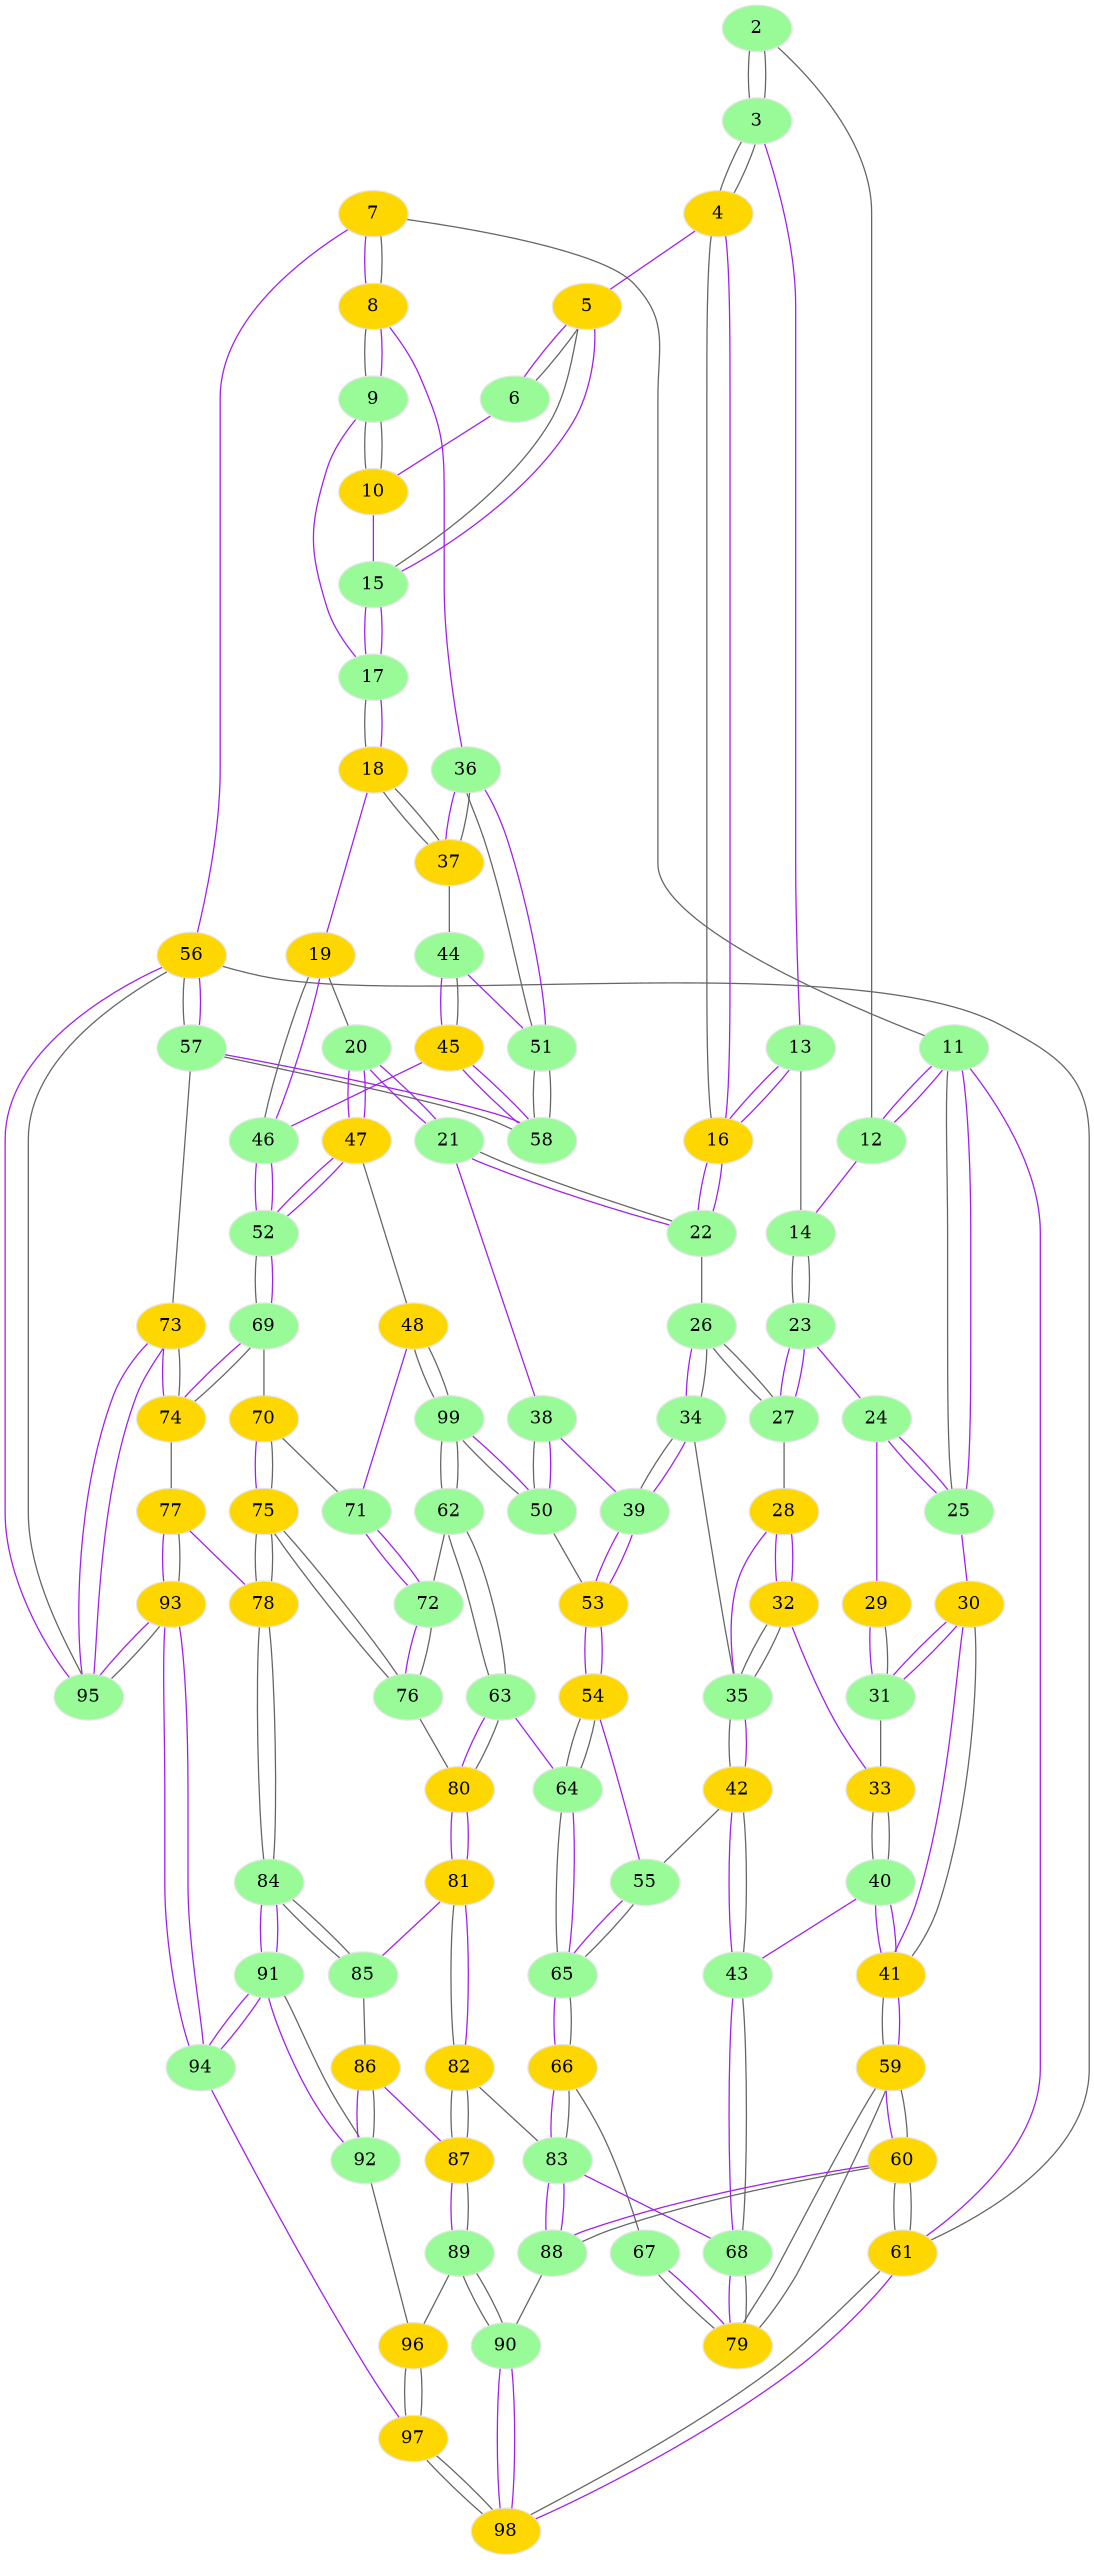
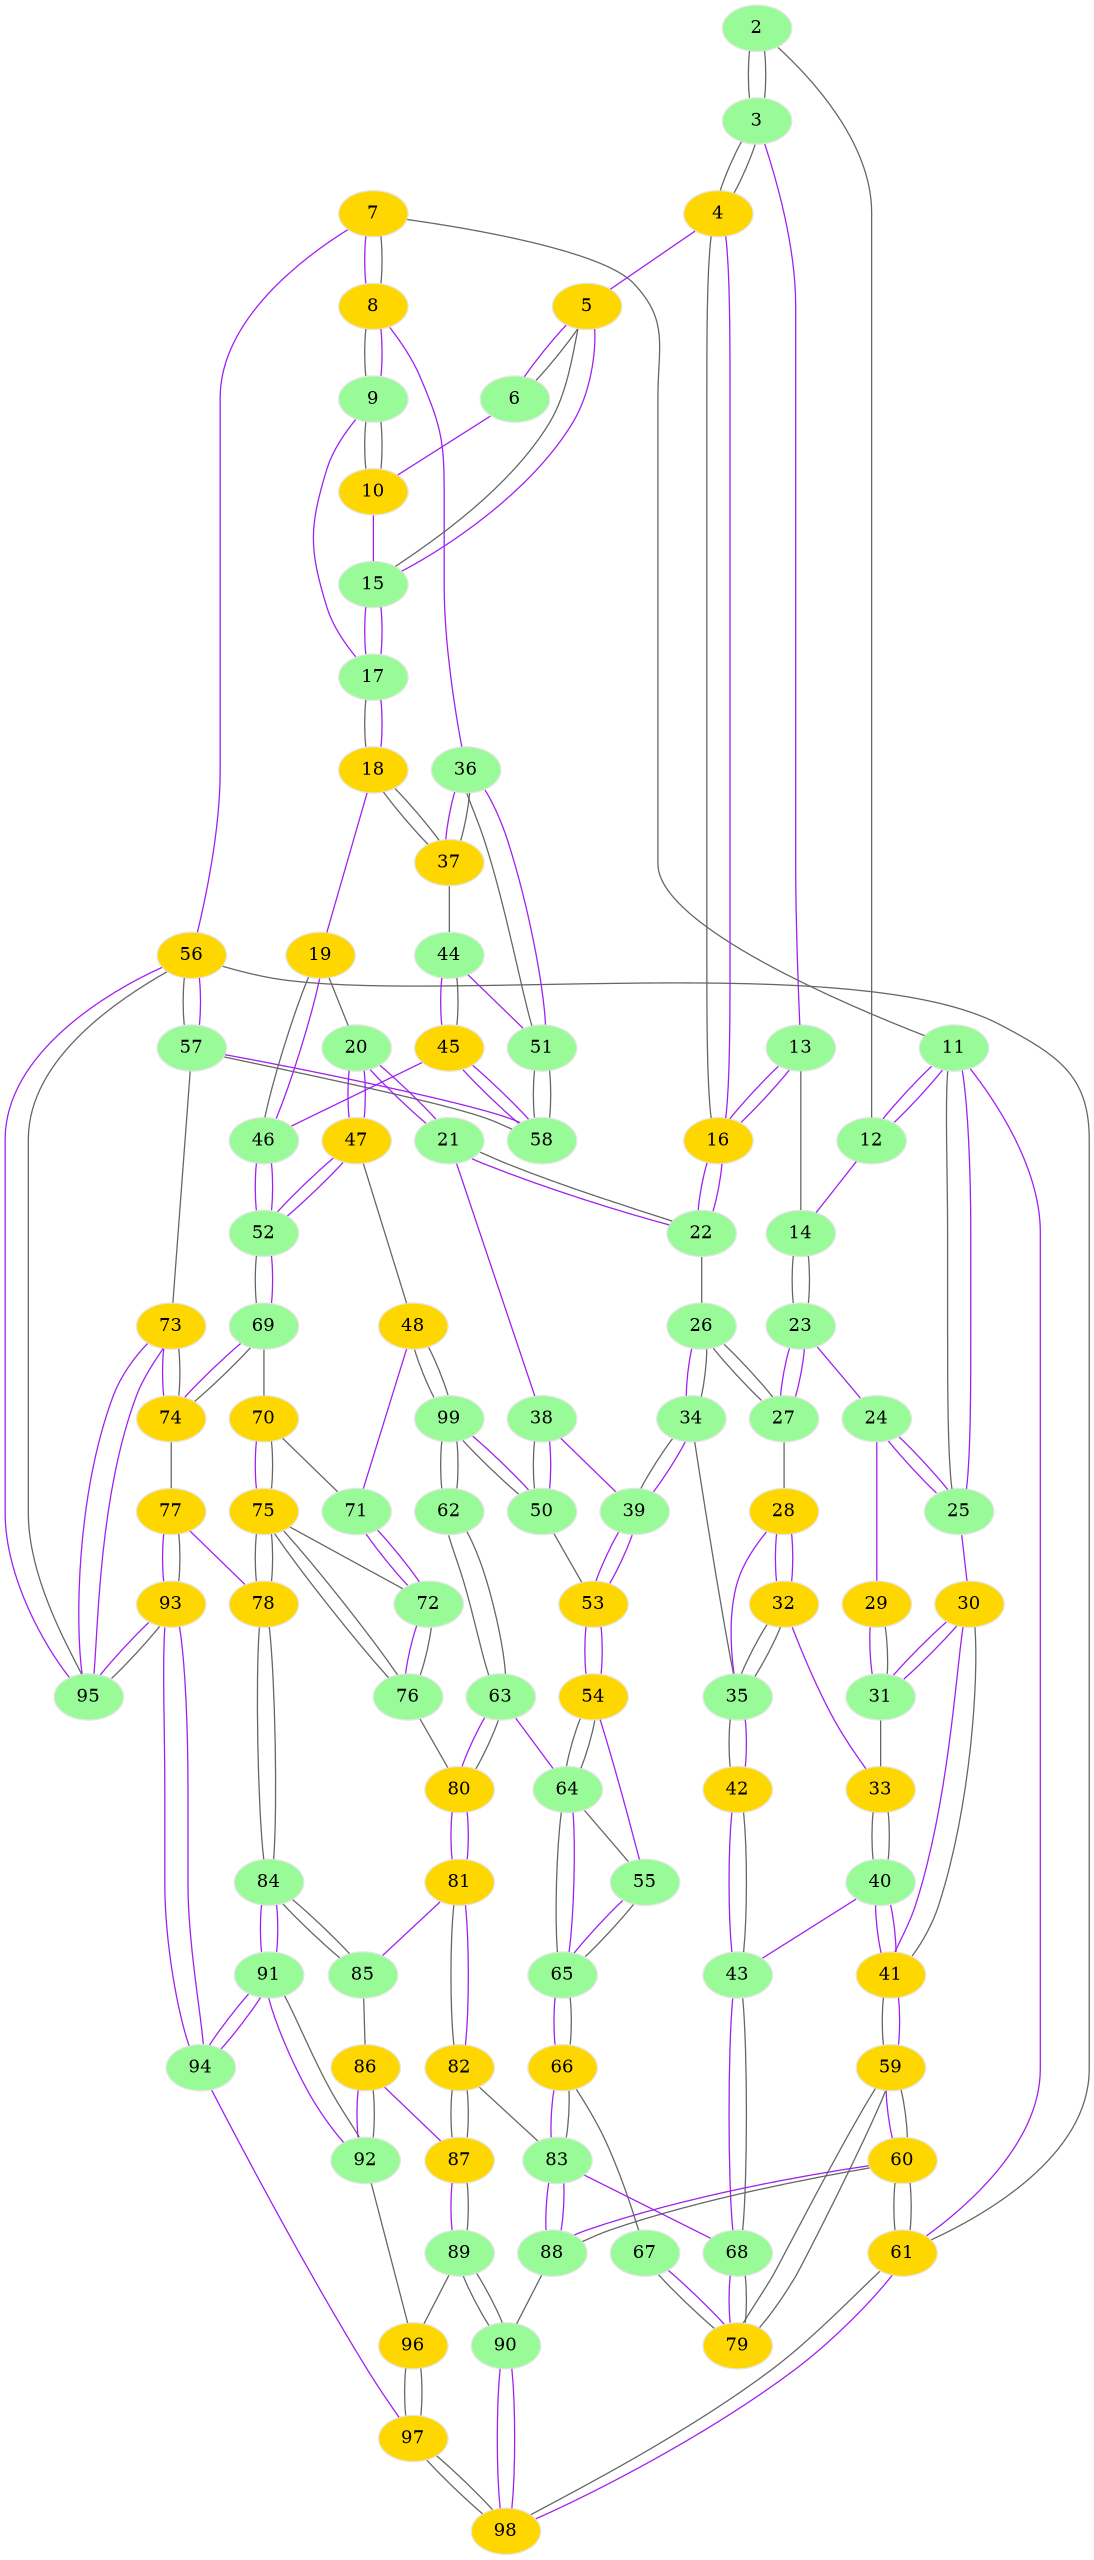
edge "62" -- "72": now "75" -- "72"
edge "42" -- "55": now "64" -- "55"
